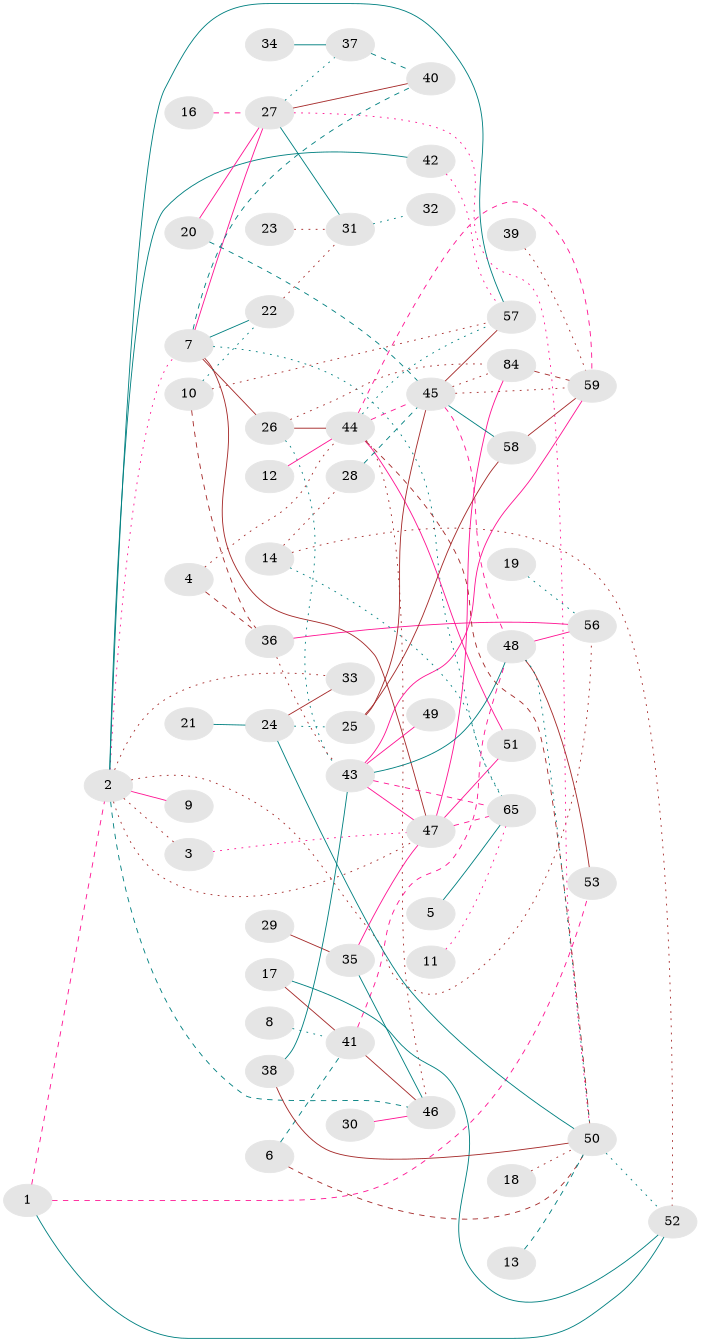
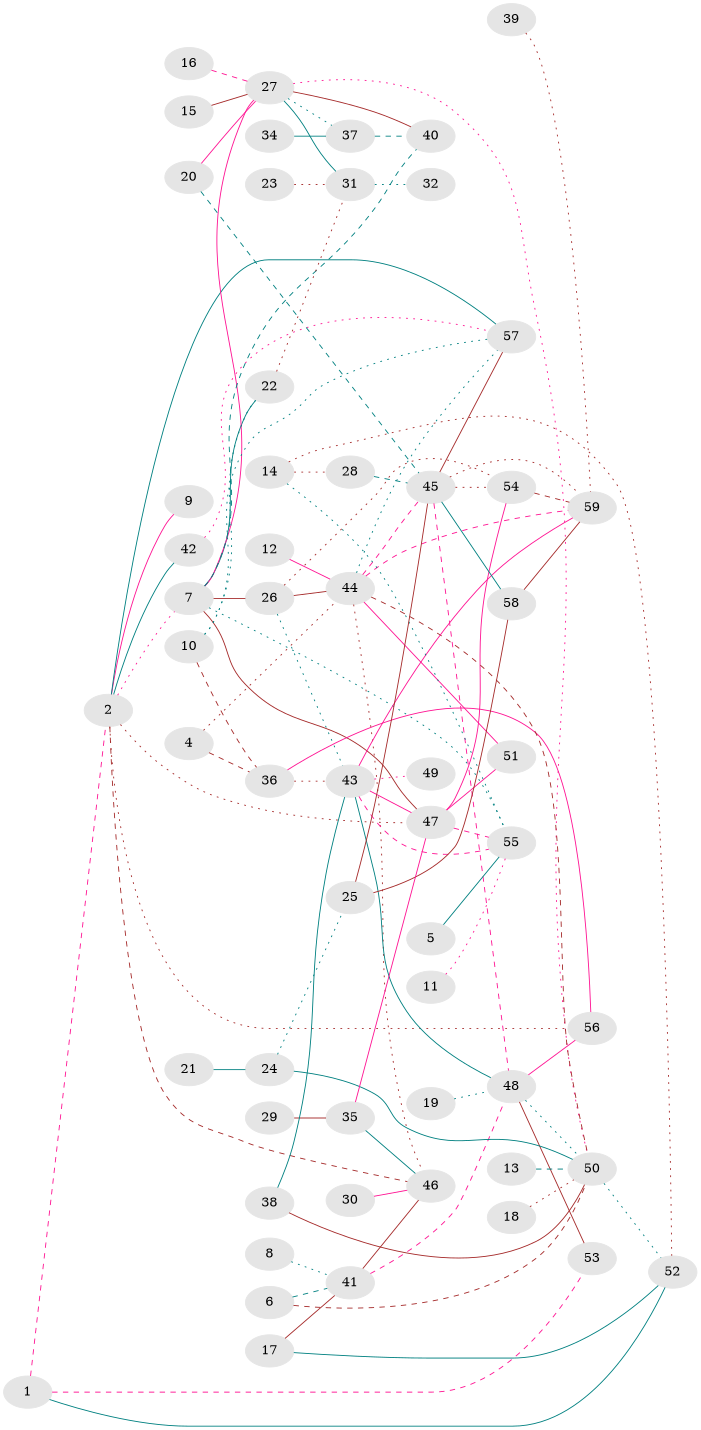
node "15": added
edge "57" -- "10": color brown -> teal
node "84": label "84" -> "54"
edge "19" -- "56": now "19" -- "48"
node "33": removed
edge "49" -- "43": style solid -> dotted
node "65": label "65" -> "55"
node "3": removed
edge "2" -- "46": color teal -> brown
